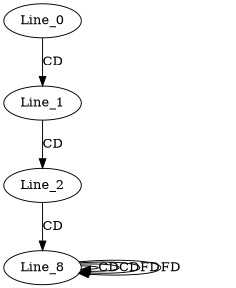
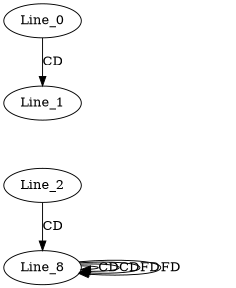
edge "Line_1" -> "Line_2": removed, label "CD"
